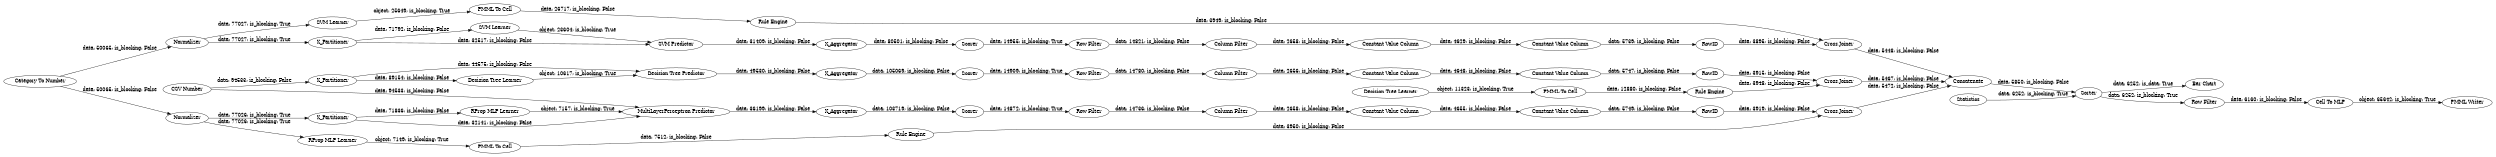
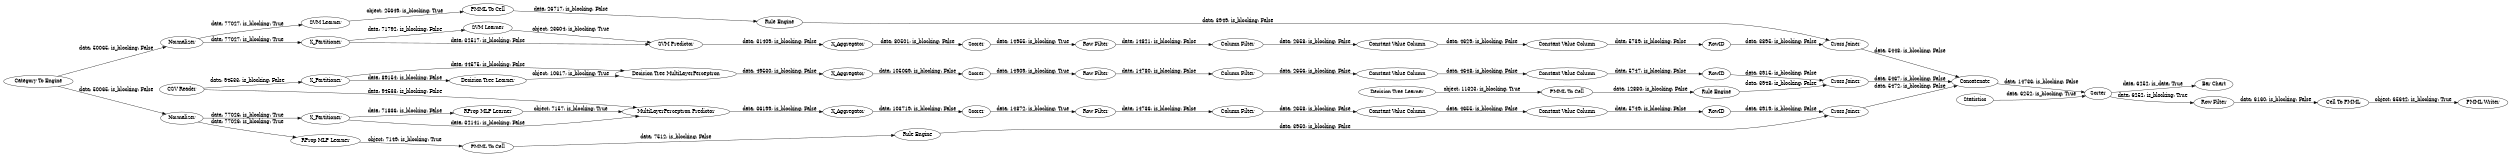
node "Decision Tree Predictor": label "Decision Tree Predictor" -> "Decision Tree MultiLayerPerceptron"
node "Category To Number": label "Category To Number" -> "Category To Engine"
edge "Concatenate" -> "Sorter": label "data: 5850; is_blocking: False" -> "data: 14736; is_blocking: False"
node "CSV Number": label "CSV Number" -> "CSV Reader"
node "Cell To MLP": label "Cell To MLP" -> "Cell To PMML"
